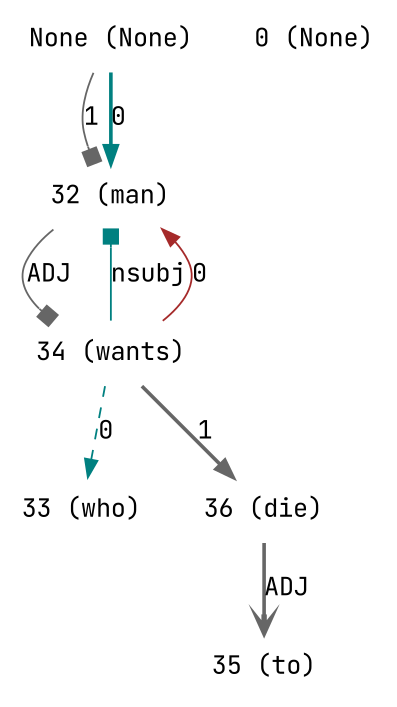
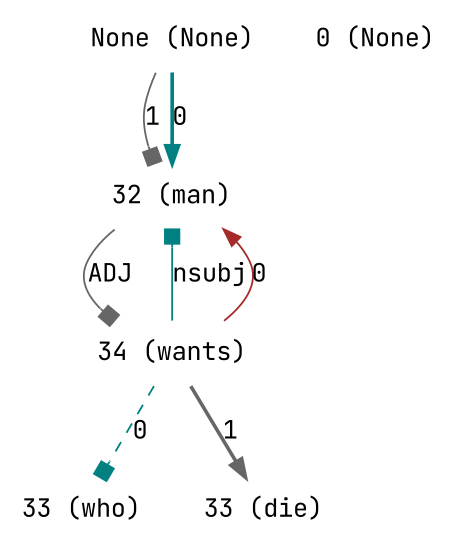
edge "34 (wants)" -> "33 (who)": arrowhead normal -> box
node "36 (die)": label "36 (die)" -> "33 (die)"
node "35 (to)": removed
